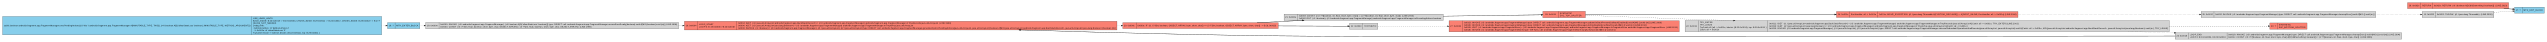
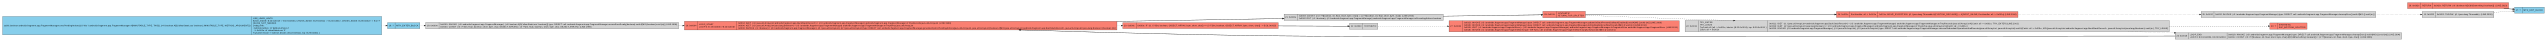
node "29: 0x0011": text "EXC_TOP_SPLITTER" -> "RETURN_TOP_SPLITTER"
edge "20: 0x000c" -> "21: 0x000e": now "19: 0x0004" -> "21: 0x000e"
